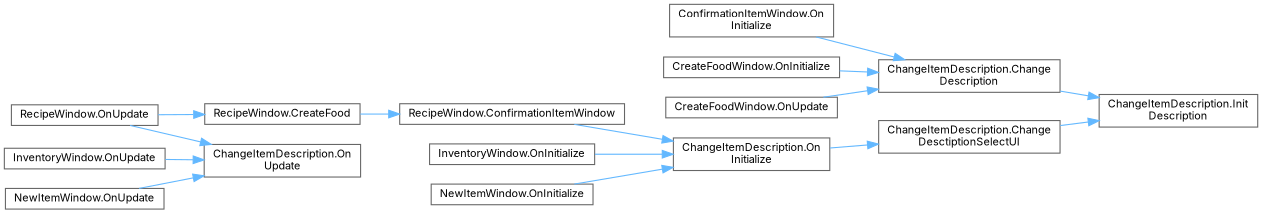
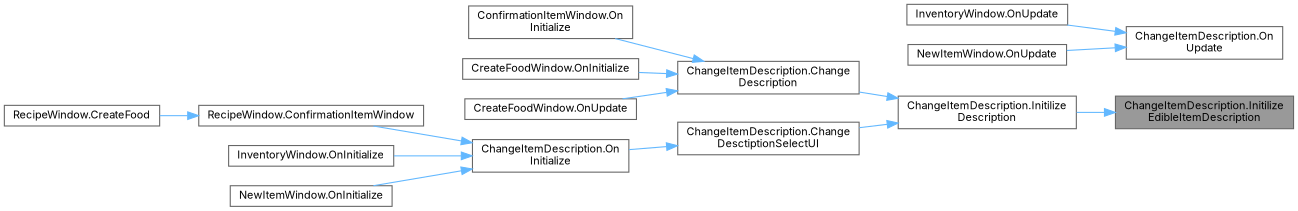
node "ChangeItemDescription.Init Description": label "ChangeItemDescription.Init Description" -> "ChangeItemDescription.Initilize Description"
node "ChangeItemDescription.Initilize EdibleItemDescription": added
node "RecipeWindow.OnUpdate": removed
